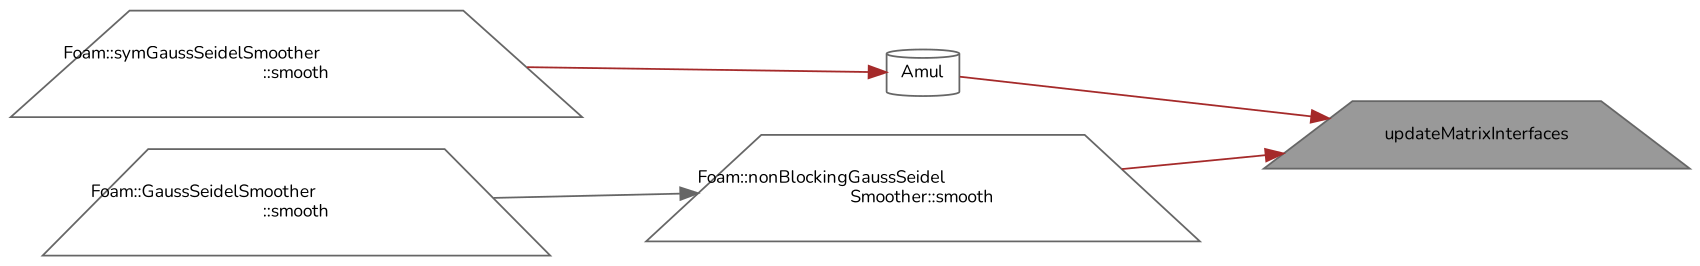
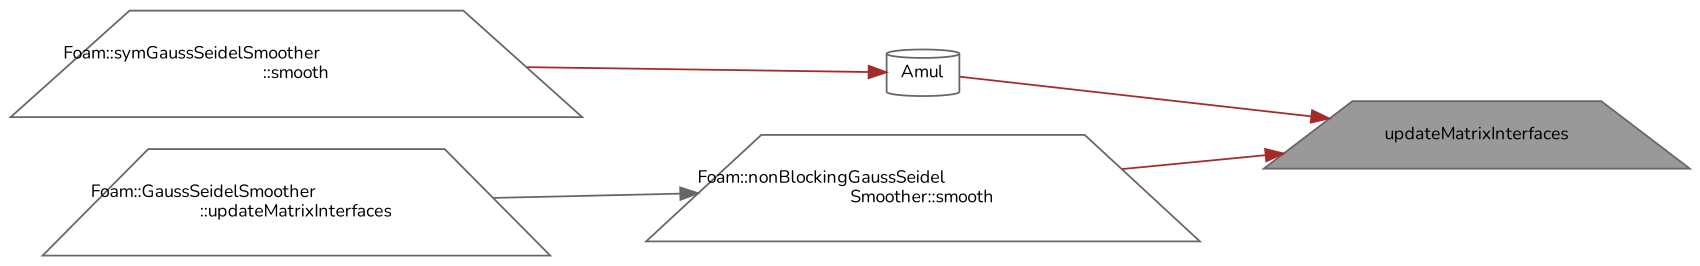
node "Foam::GaussSeidelSmoother ::smooth": label "Foam::GaussSeidelSmoother ::smooth" -> "Foam::GaussSeidelSmoother ::updateMatrixInterfaces"
